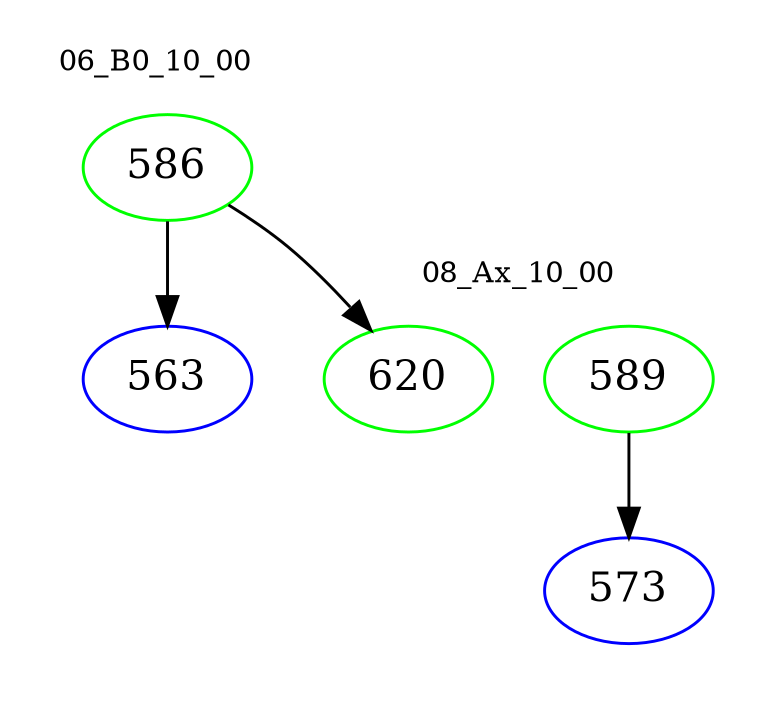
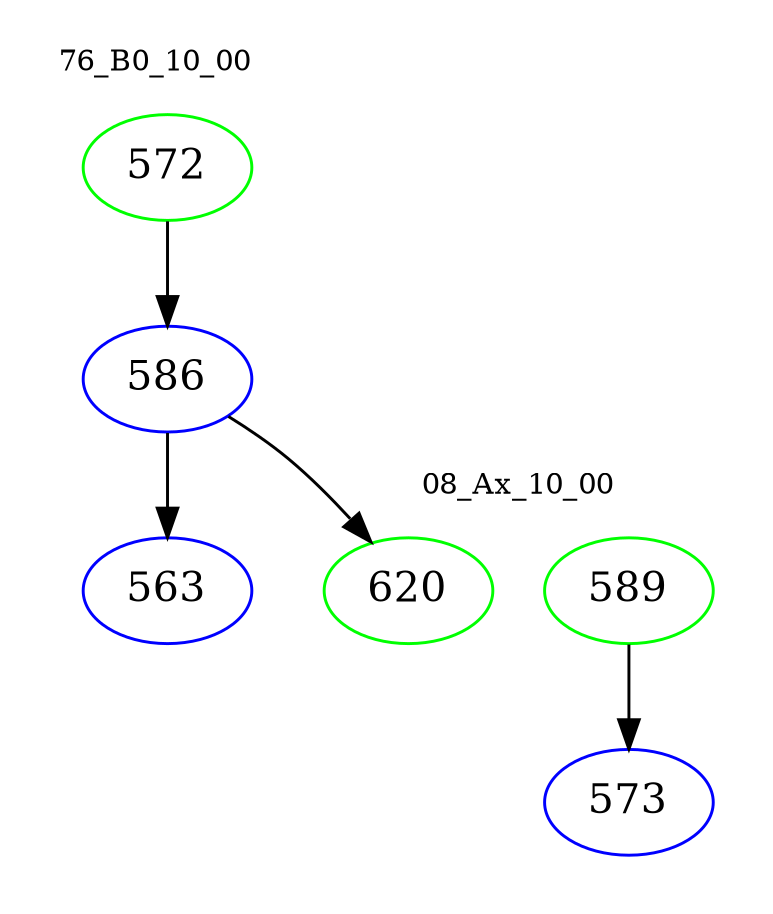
cluster "06_B0_10_00": label "06_B0_10_00" -> "76_B0_10_00"
node "572": added
node "586": color green -> blue
